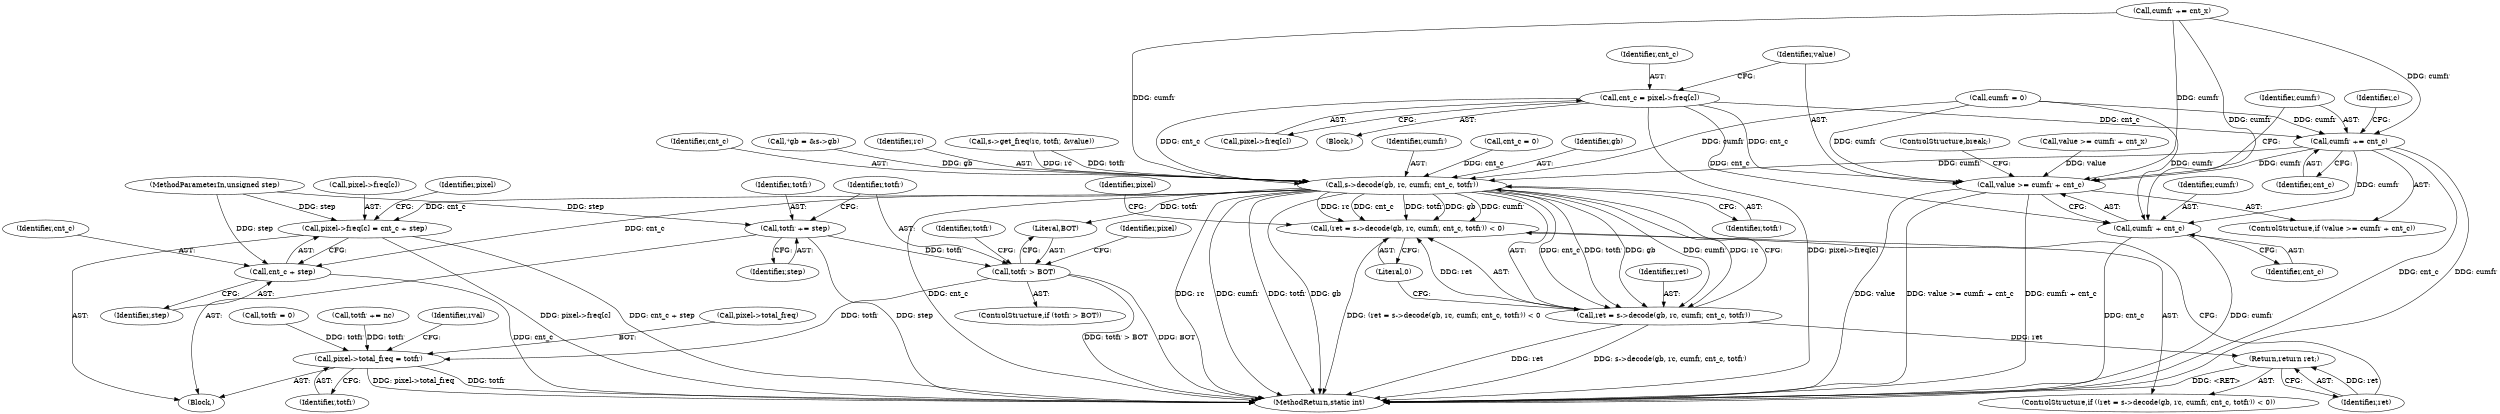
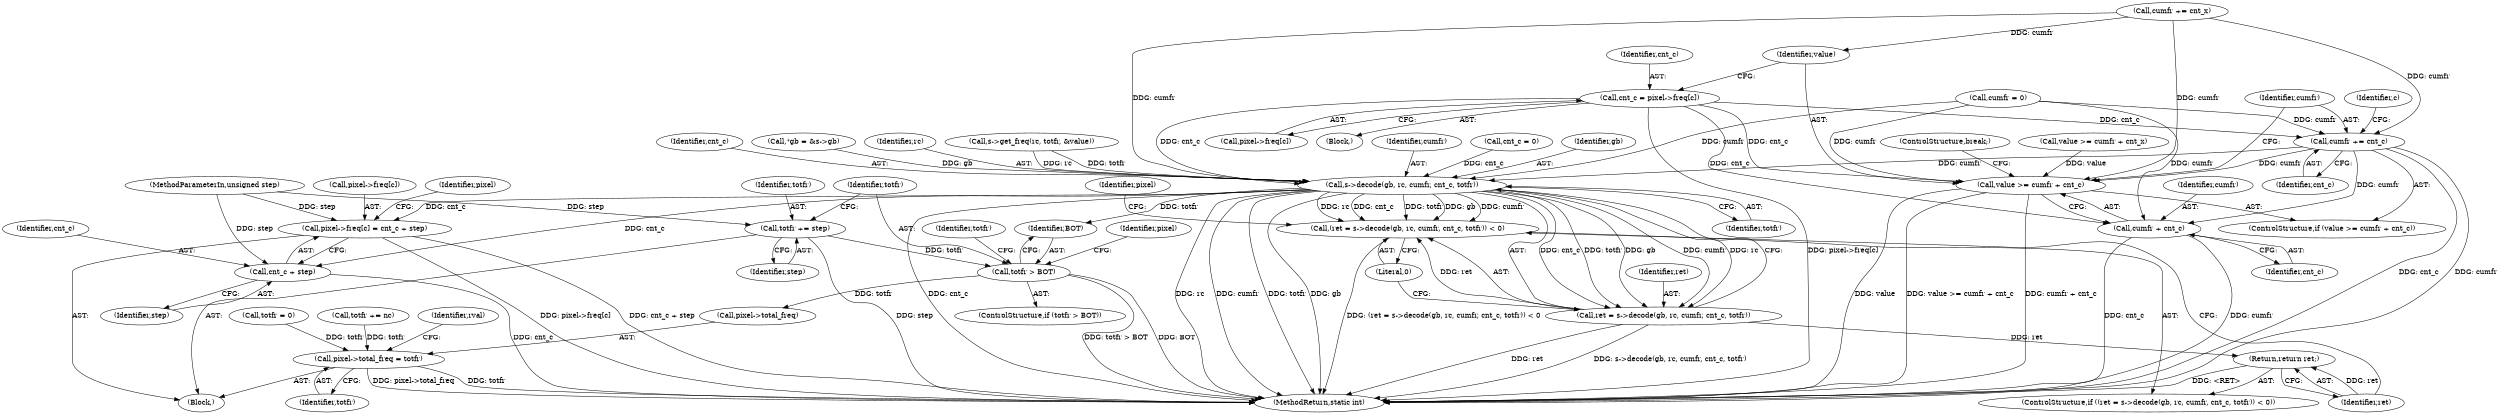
edge "(Call,cumfr += cnt_x)" -> "(Call,cumfr + cnt_c)": now "(Call,cumfr += cnt_x)" -> "(Identifier,value)"
node "(Literal,BOT)": label "(Literal,BOT)" -> "(Identifier,BOT)"
edge "(Call,pixel->total_freq)" -> "(Call,pixel->total_freq = totfr)": label "BOT: " -> "AST: "
edge "(Call,totfr > BOT)" -> "(Call,pixel->total_freq = totfr)": now "(Call,totfr > BOT)" -> "(Call,pixel->total_freq)"
